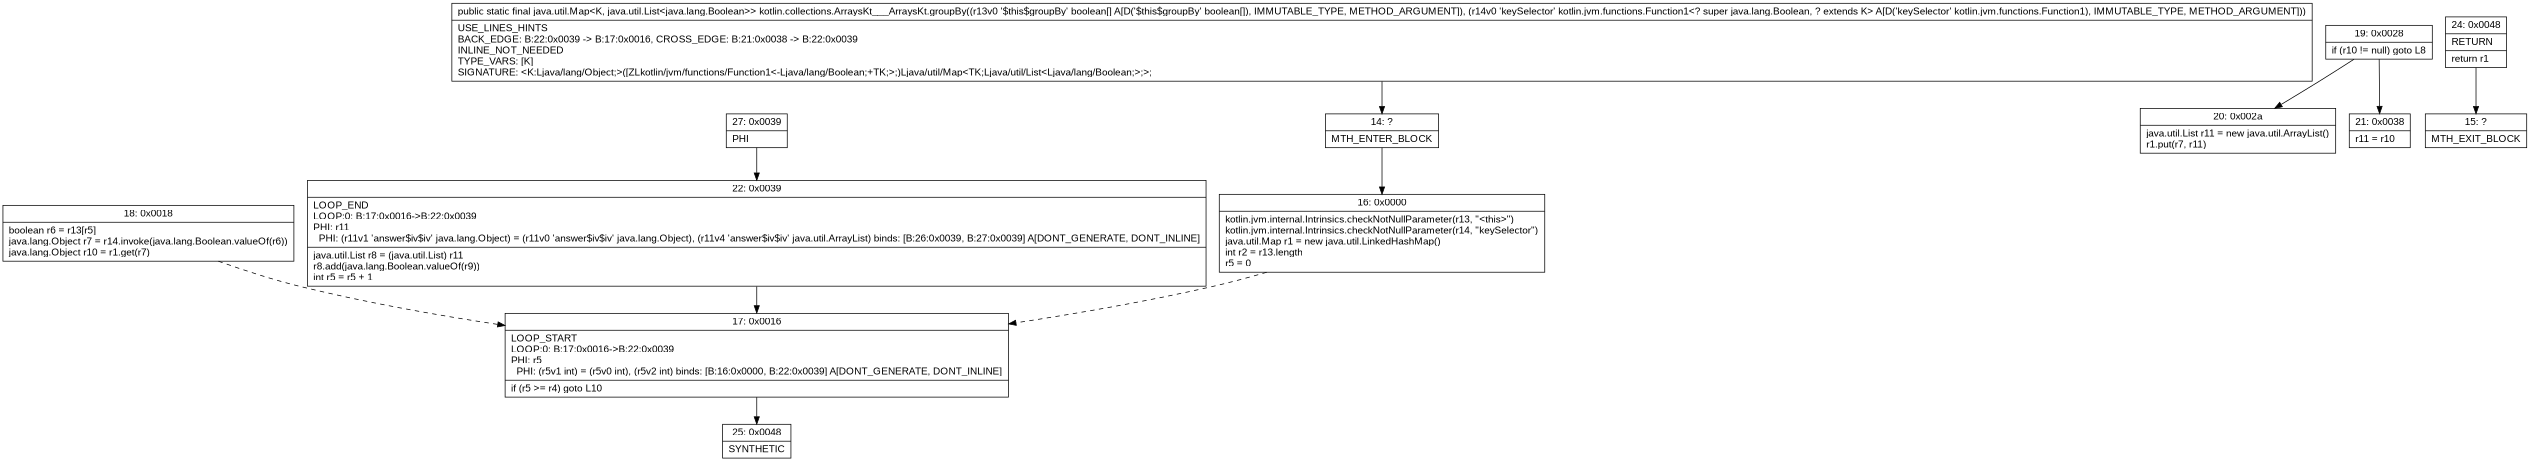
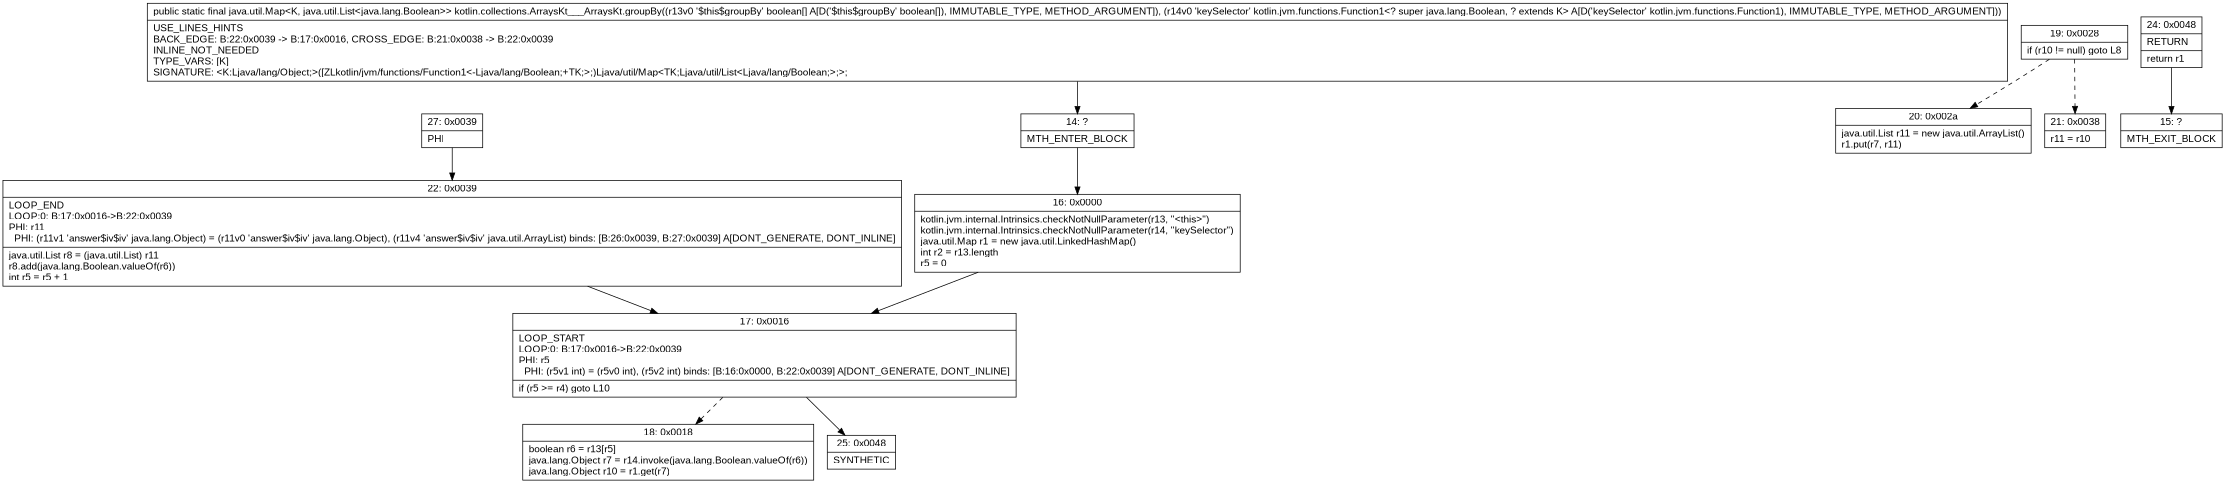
edge "19: 0x0028" -> "20: 0x002a": style solid -> dashed
edge "19: 0x0028" -> "21: 0x0038": style solid -> dashed
node "22: 0x0039": text "r8.add(java.lang.Boolean.valueOf(r9))" -> "r8.add(java.lang.Boolean.valueOf(r6))"
edge "18: 0x0018" -> "17: 0x0016": reversed
edge "16: 0x0000" -> "17: 0x0016": style dashed -> solid
